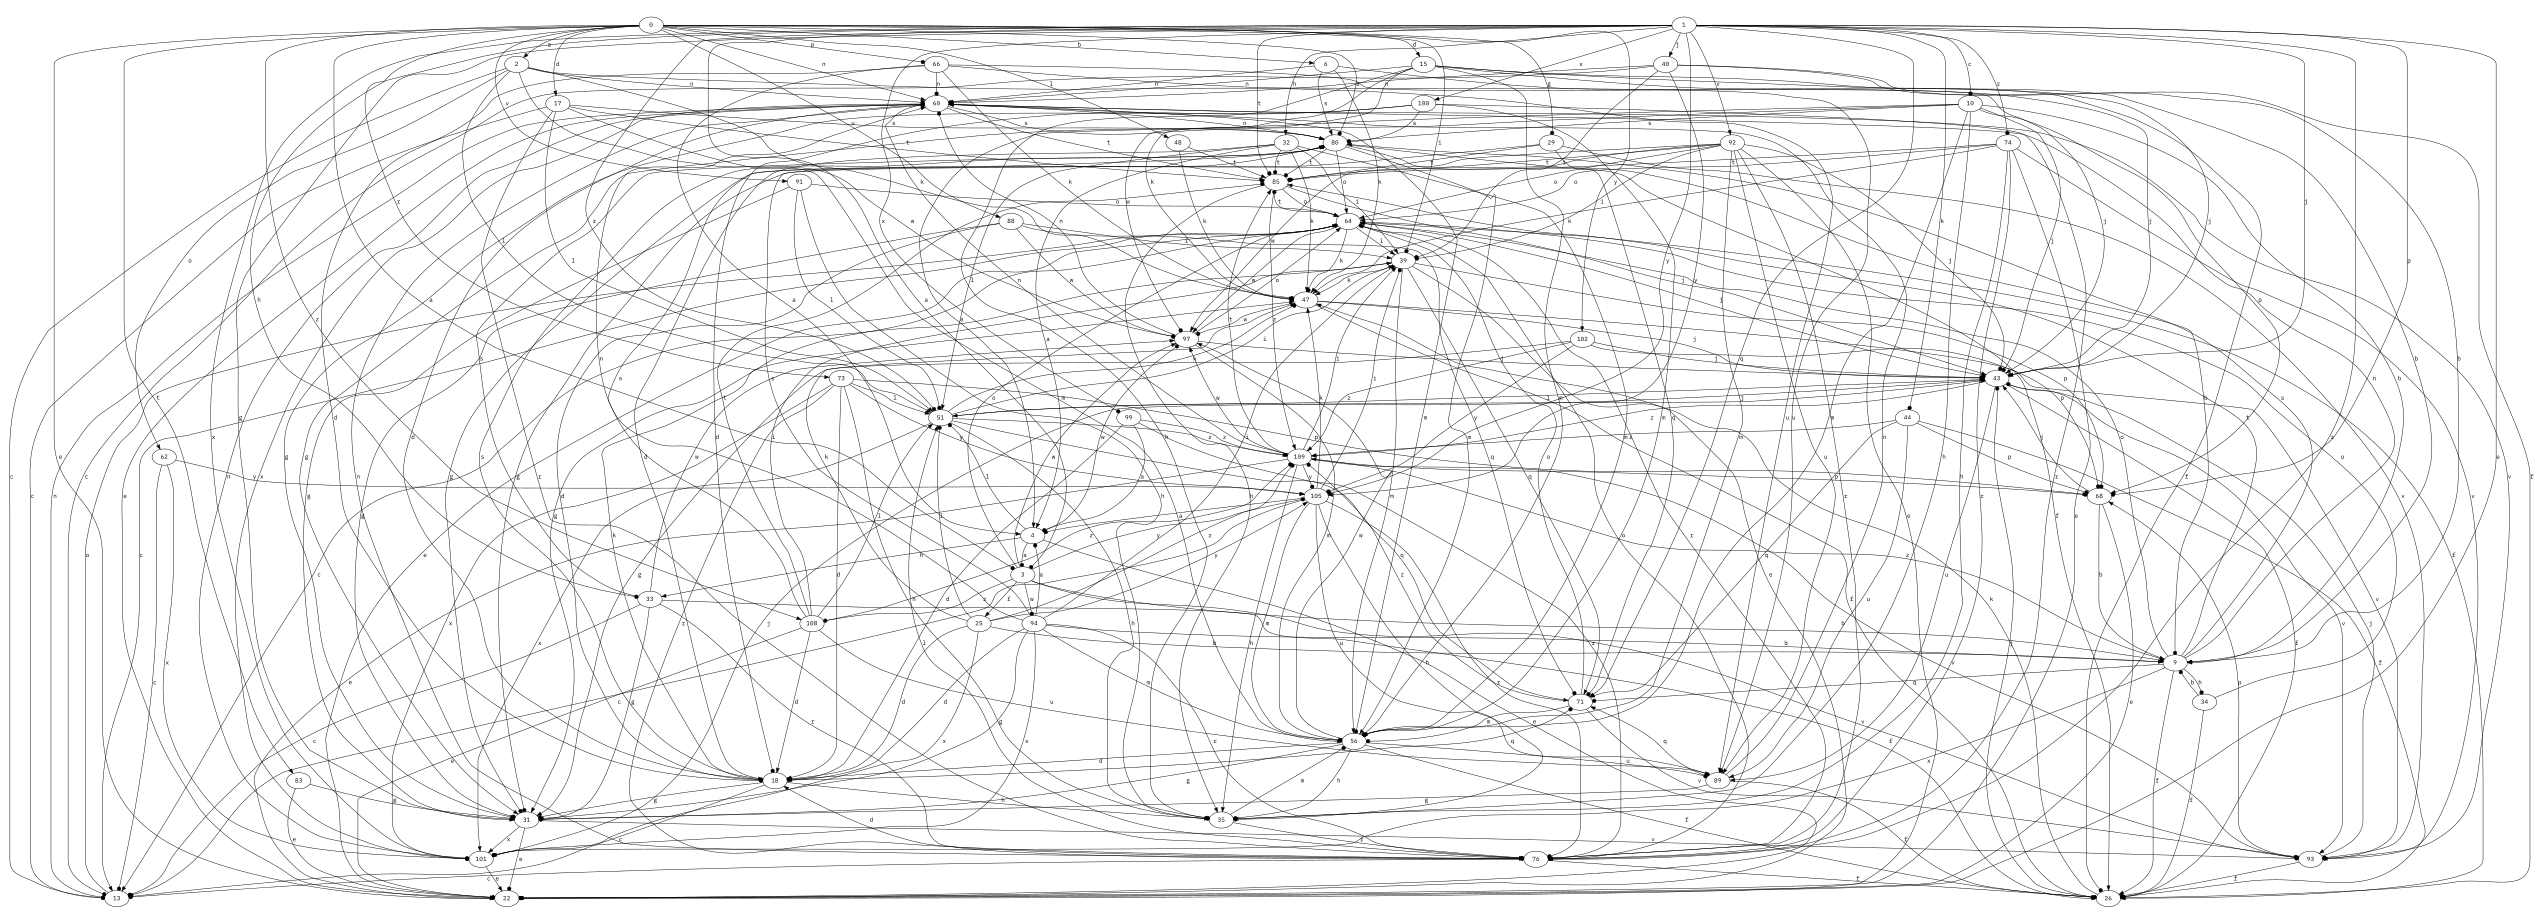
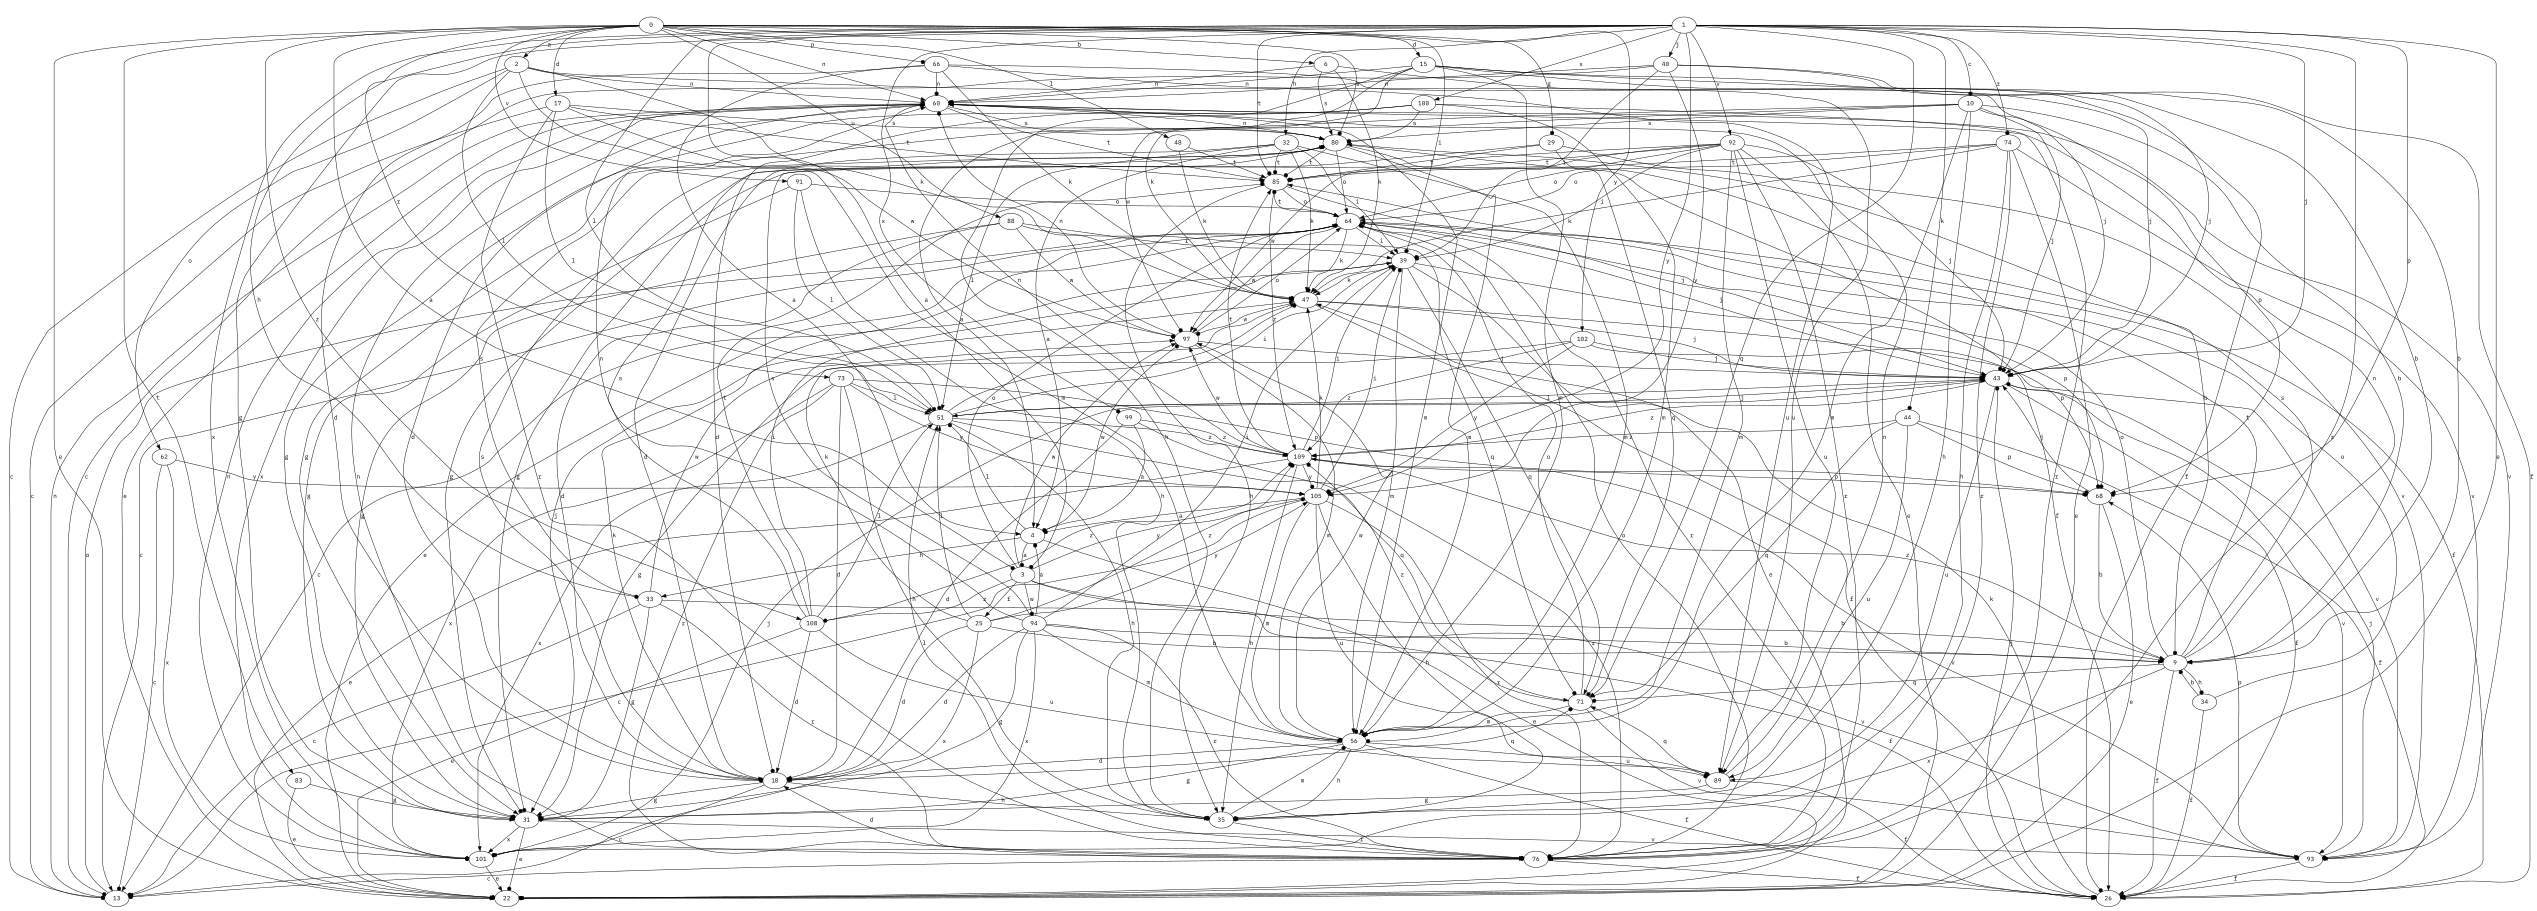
edge "1" -> "51": label "r" -> "l"
edge "64" -> "31": label "g" -> "j"
edge "25" -> "51": arrowhead dot -> normal
edge "76" -> "60": arrowhead dot -> normal
